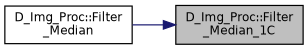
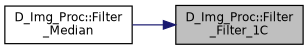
node "D_Img_Proc::Filter _Median_1C": label "D_Img_Proc::Filter _Median_1C" -> "D_Img_Proc::Filter _Filter_1C"
